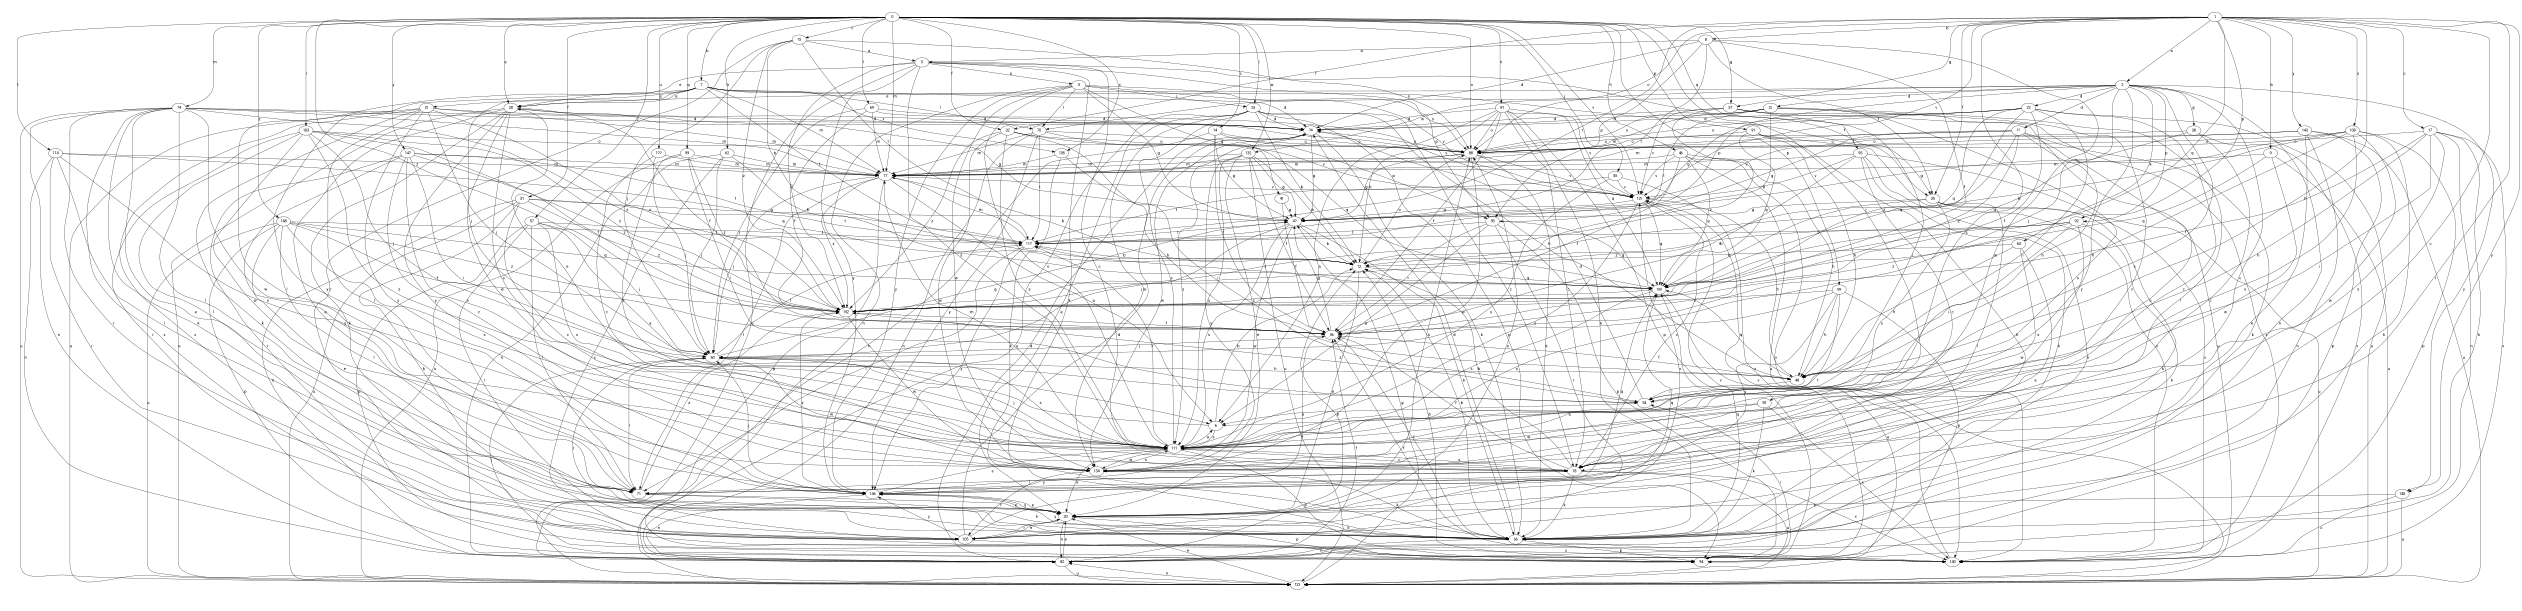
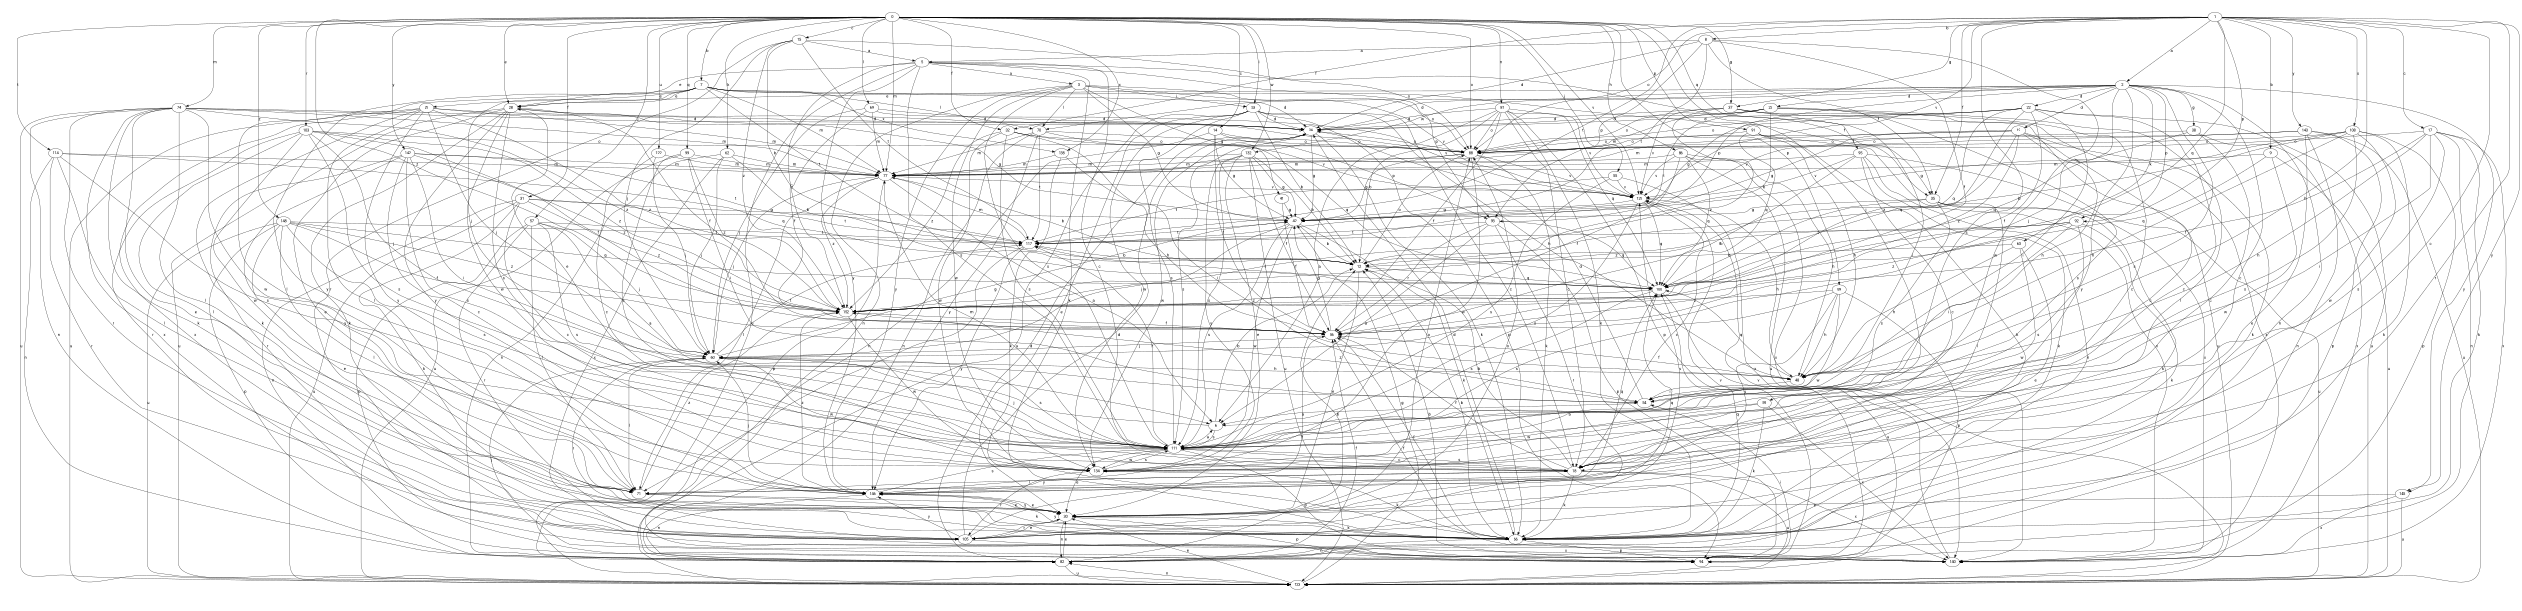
edge "2" -> "24": added, label "d"
node "46": label "46" -> "86"
edge "89" -> "134": label "t" -> "w"
